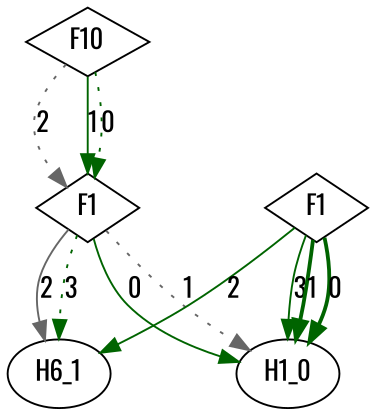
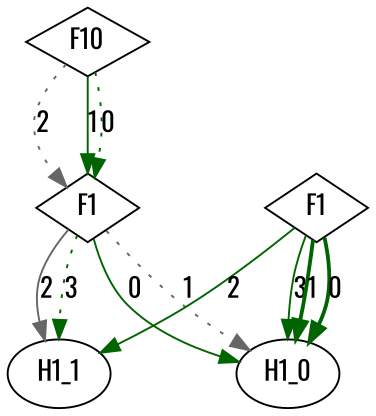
node "H6_1": label "H6_1" -> "H1_1"
